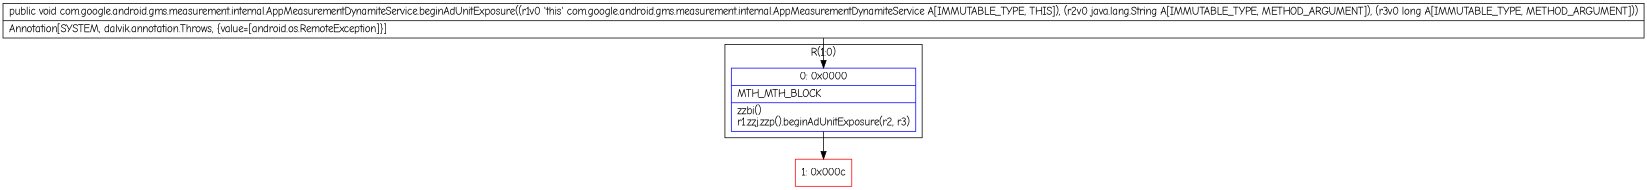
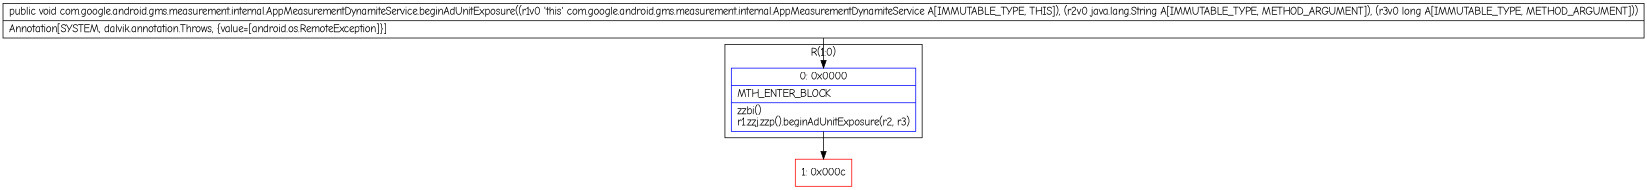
node "0: 0x0000": text "MTH_MTH_BLOCK" -> "MTH_ENTER_BLOCK"
